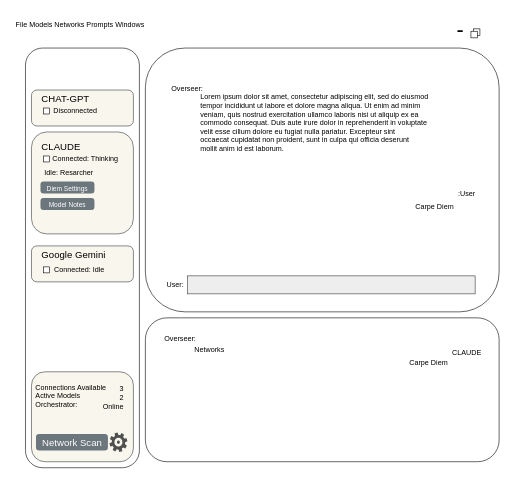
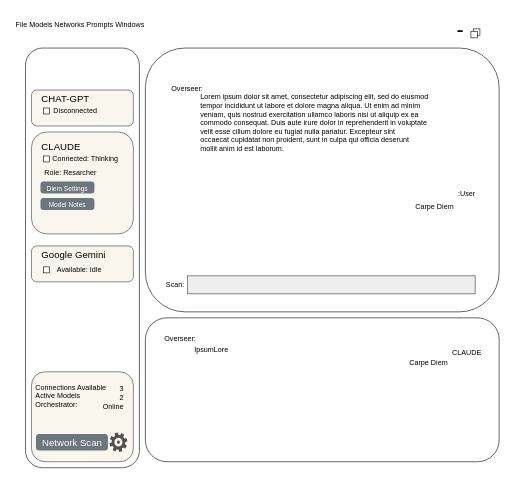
node "Idle: Resarcher": label "Idle: Resarcher" -> "Role: Resarcher"
node "Connected: Idle": label "Connected: Idle" -> "Available: Idle"
node "User:": label "User:" -> "Scan:"
node "Networks": label "Networks" -> "IpsumLore"
